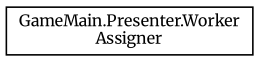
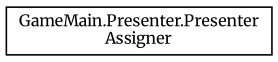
node "GameMain.Presenter.Worker Assigner": label "GameMain.Presenter.Worker Assigner" -> "GameMain.Presenter.Presenter Assigner"
